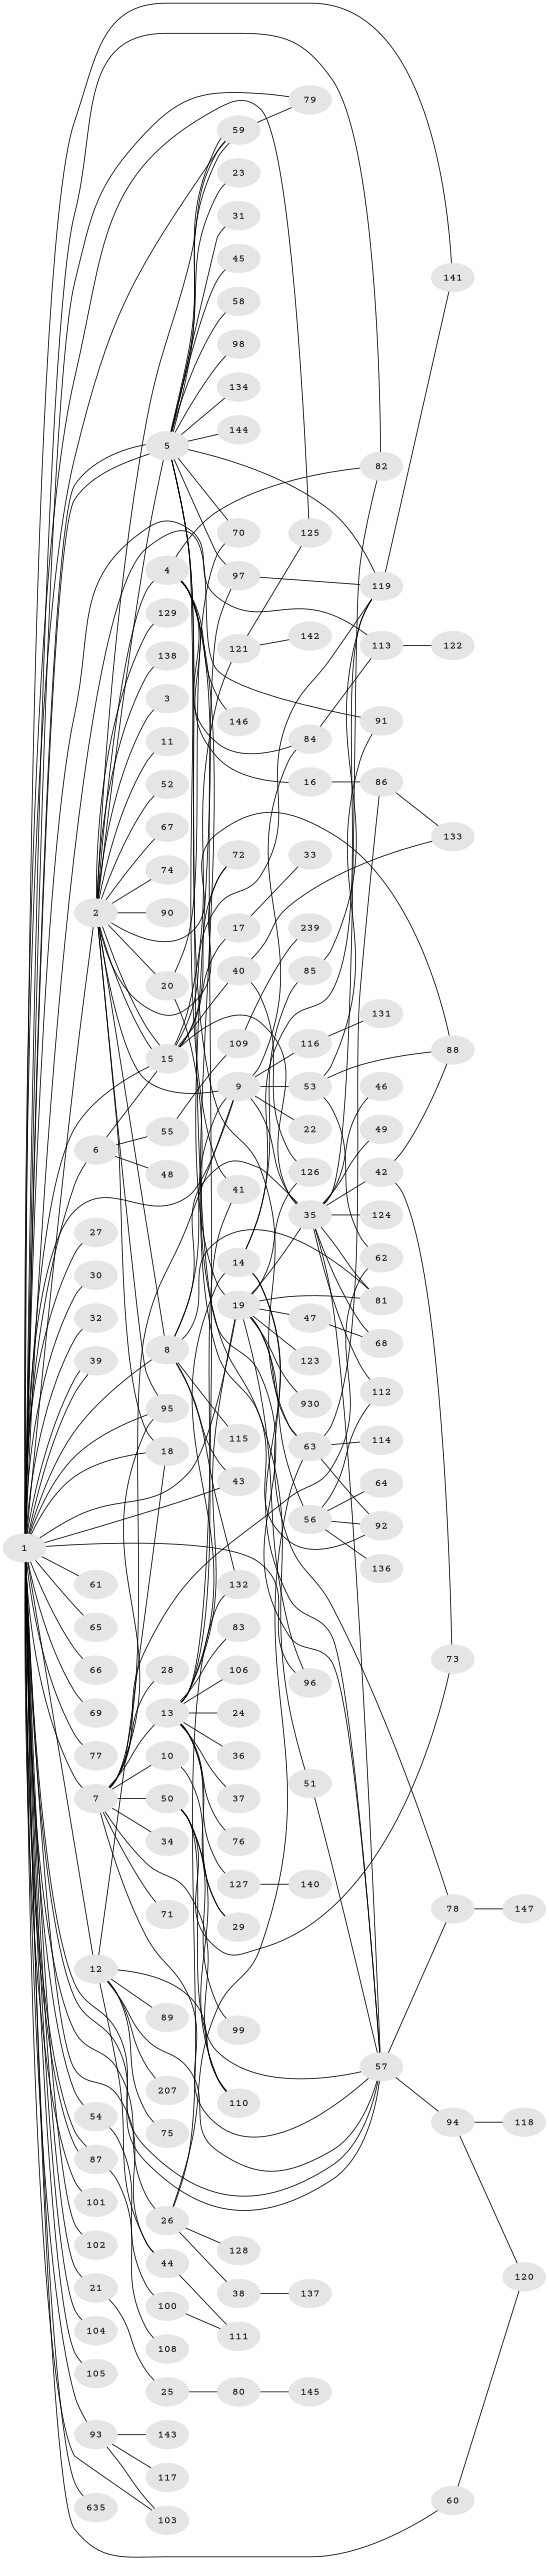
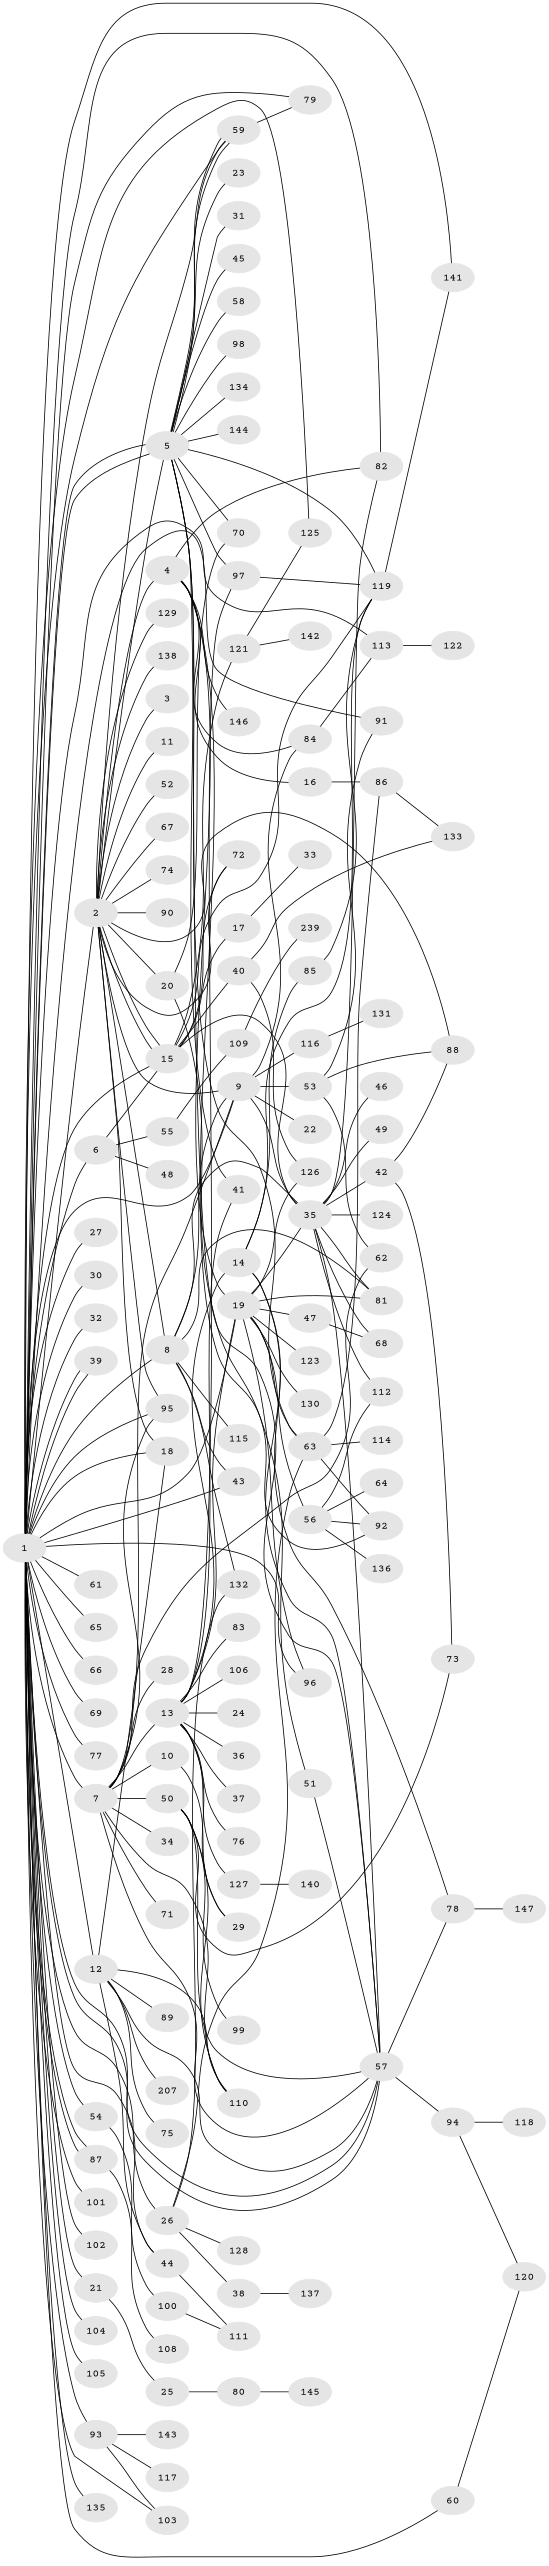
node "930": label "930" -> "130"
node "635": label "635" -> "135"
